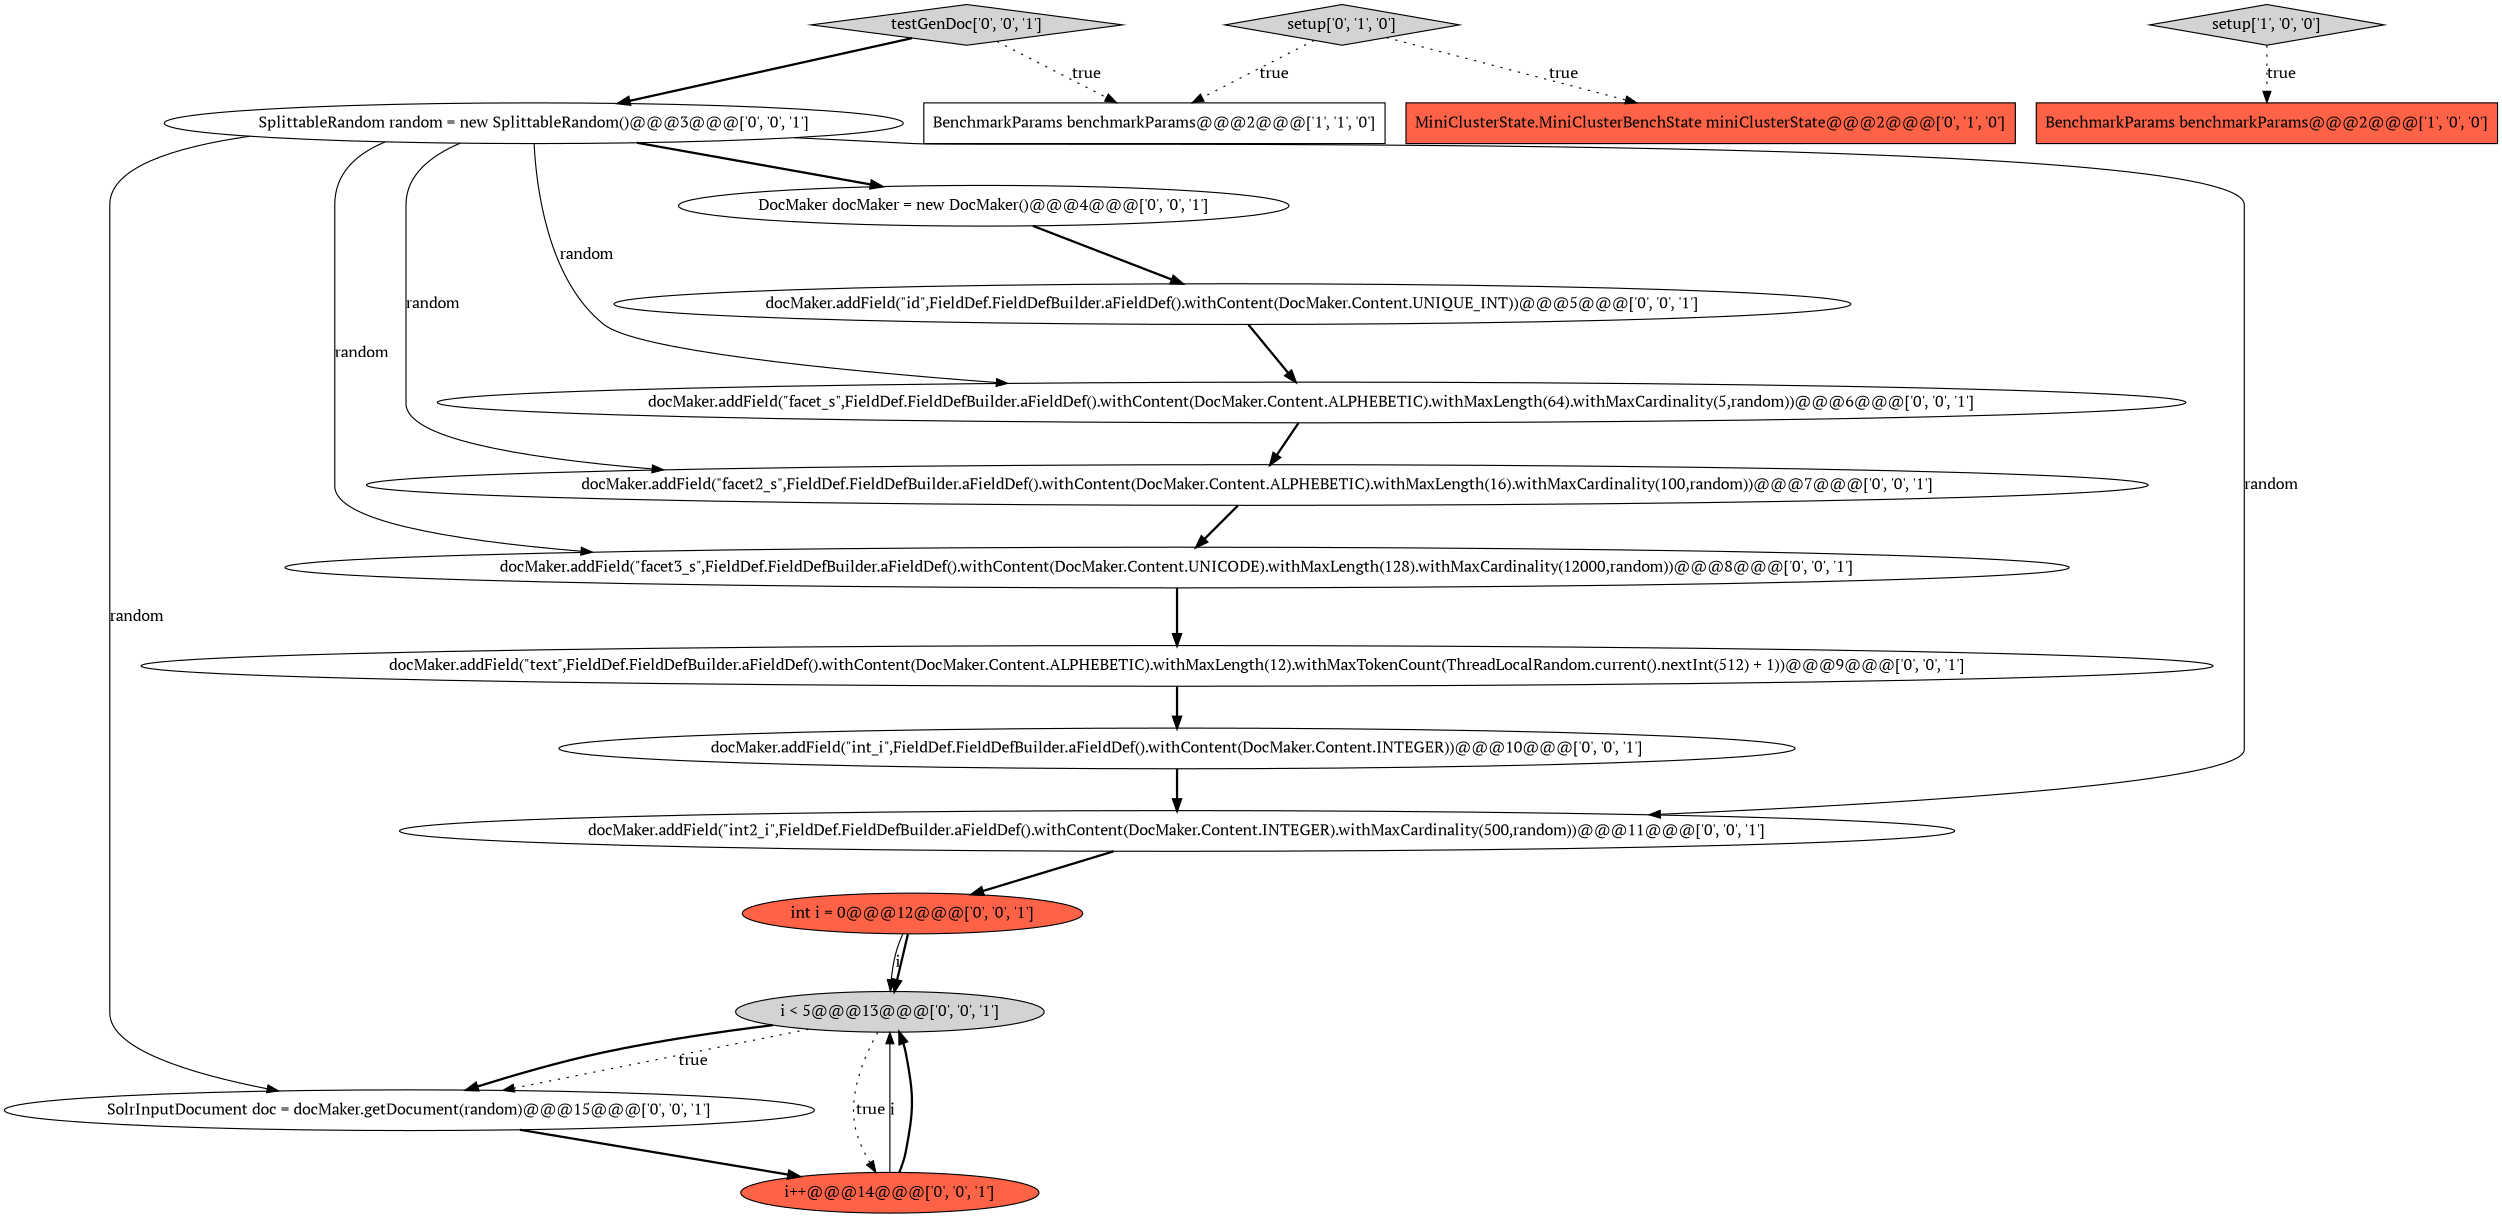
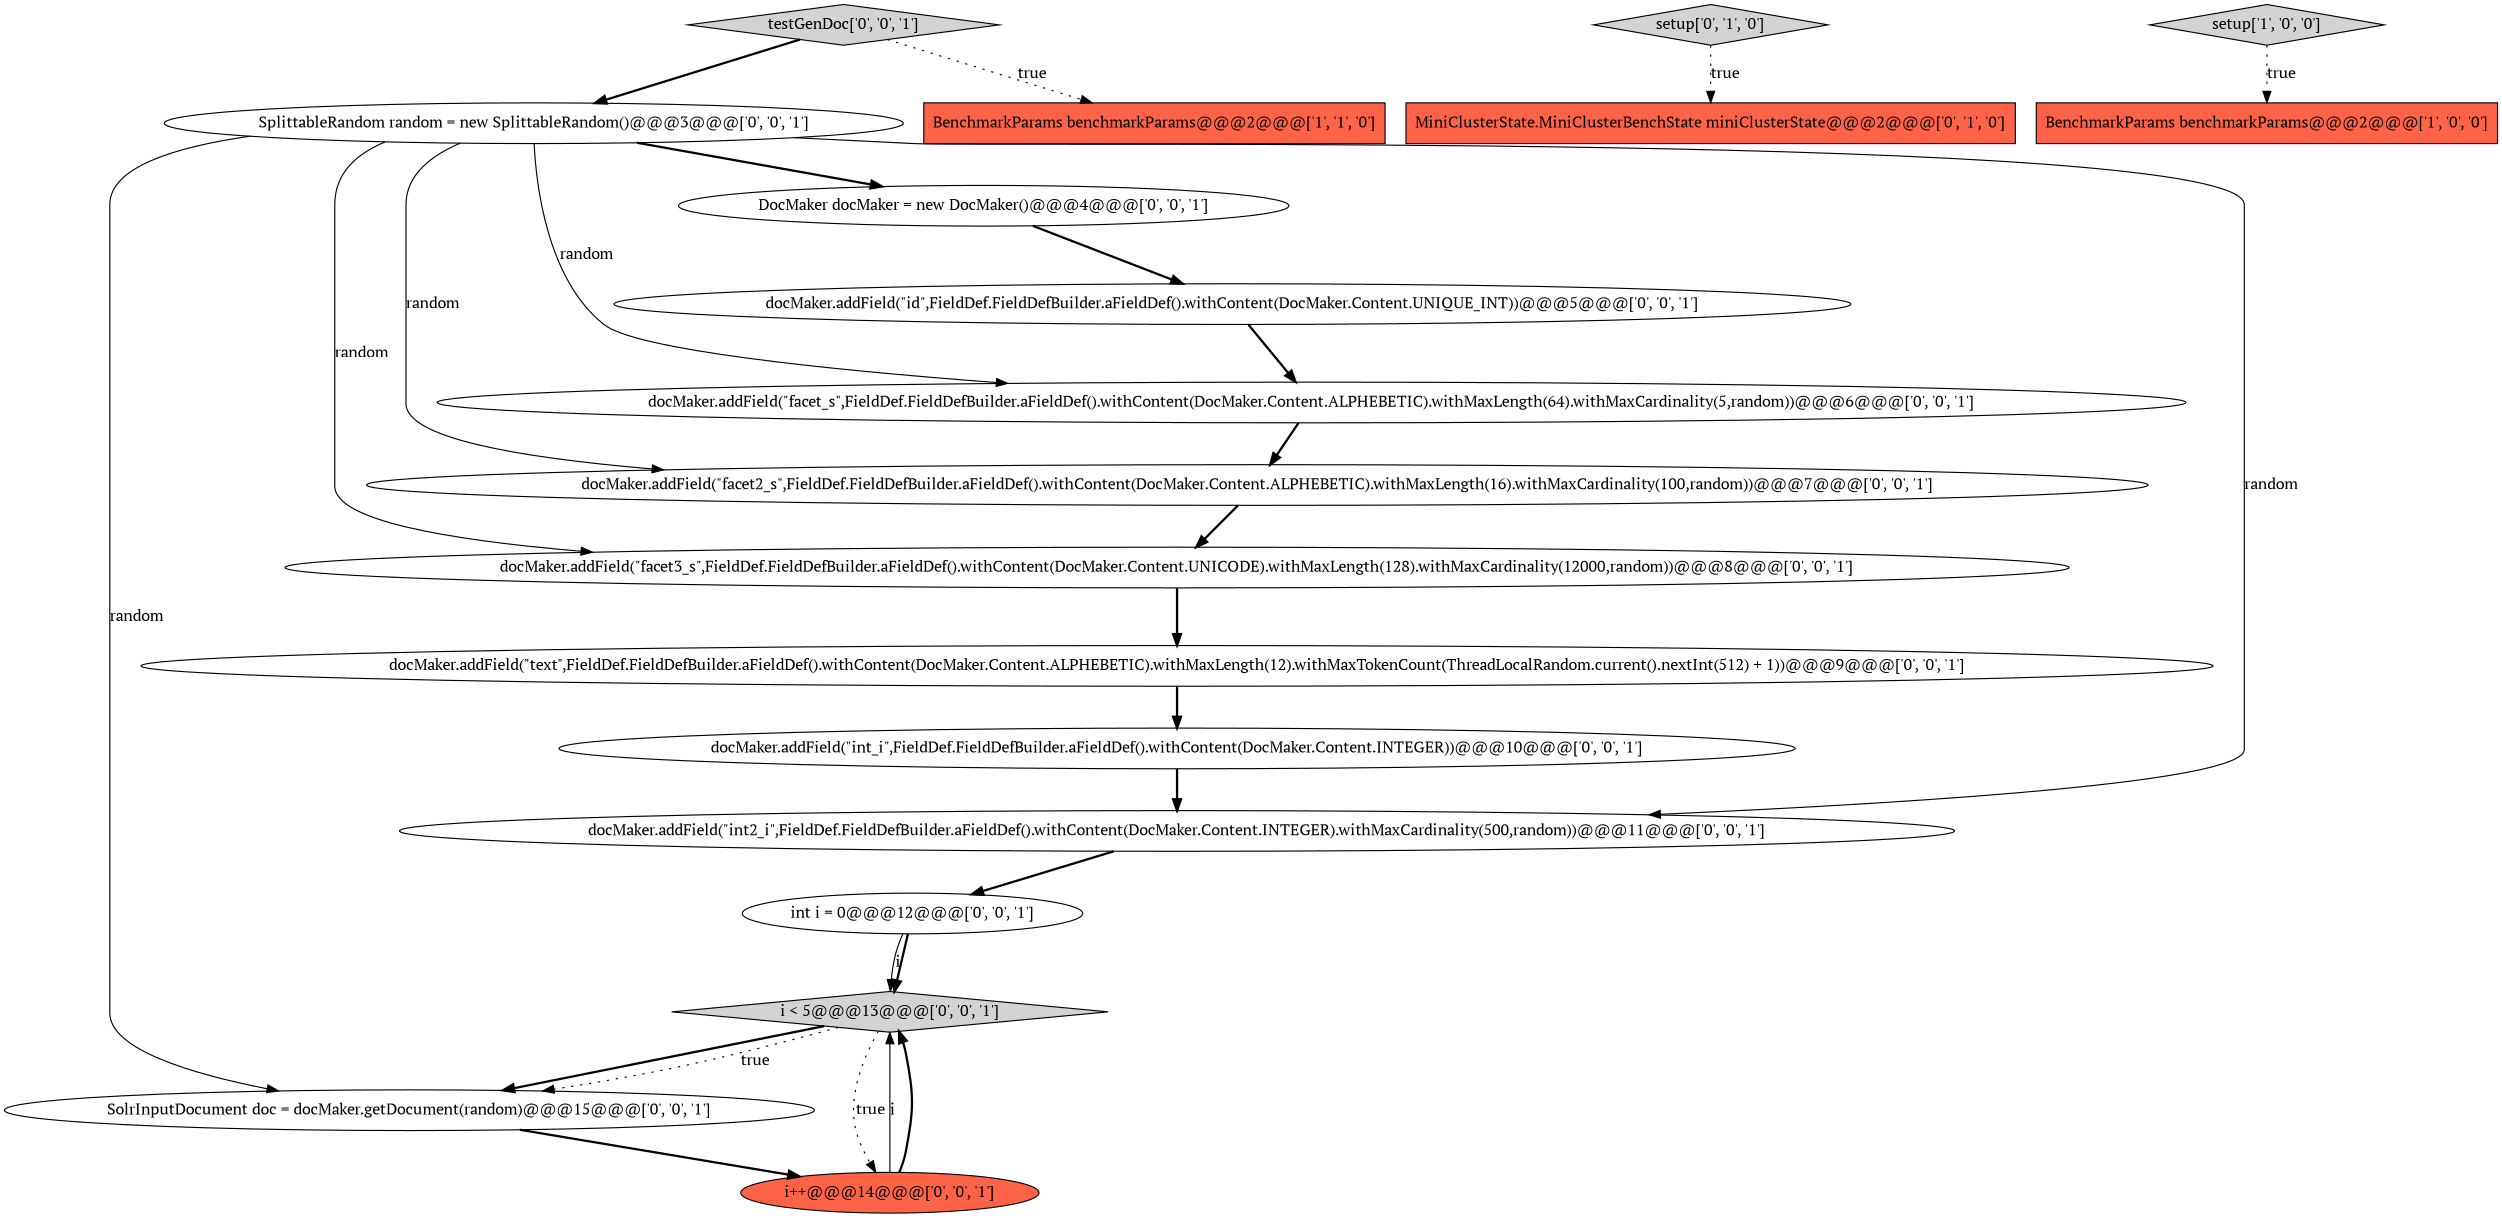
edge "setup['0', '1', '0']" -> "BenchmarkParams benchmarkParams@@@2@@@['1', '1', '0']": removed, label "true"
node "BenchmarkParams benchmarkParams@@@2@@@['1', '1', '0']": fillcolor white -> tomato
node "int i = 0@@@12@@@['0', '0', '1']": fillcolor tomato -> white
node "i < 5@@@13@@@['0', '0', '1']": shape ellipse -> diamond
